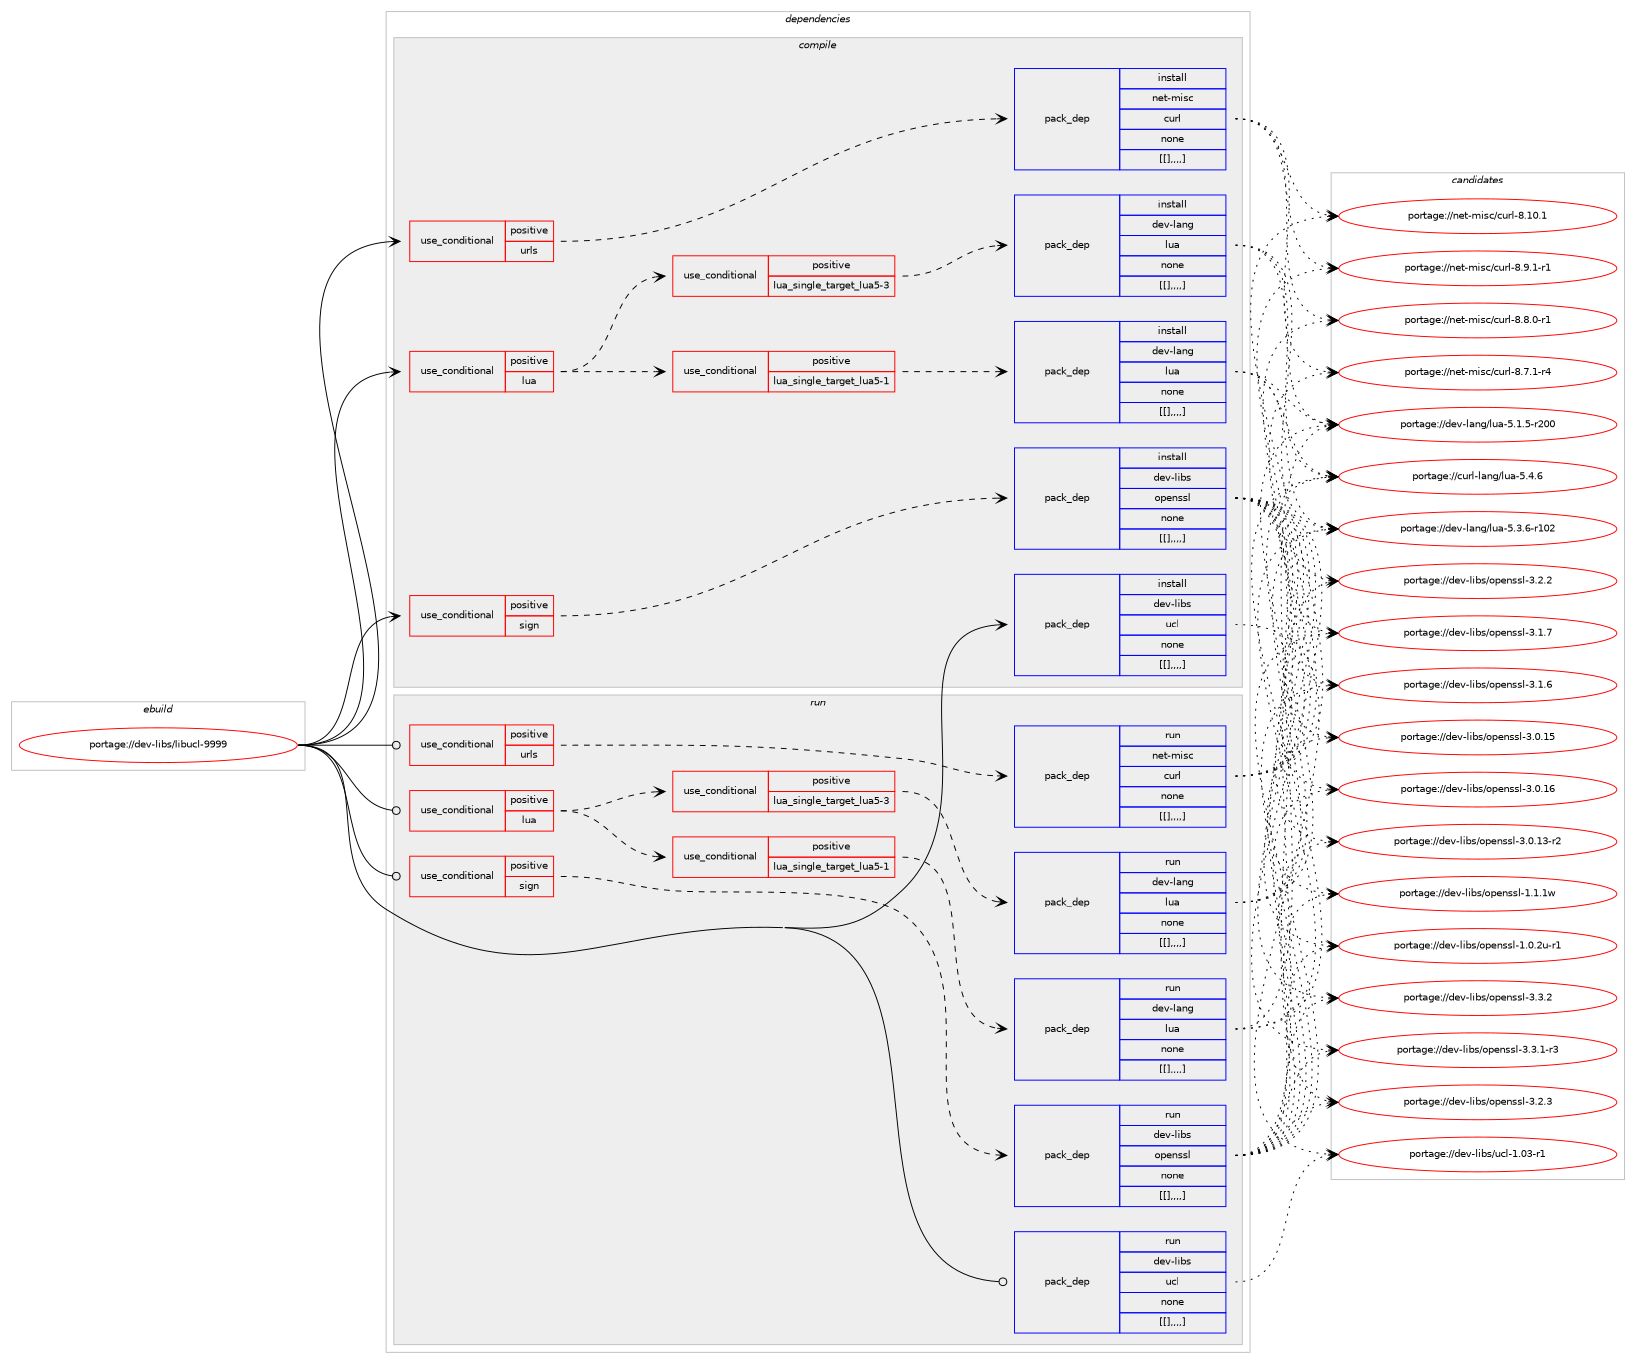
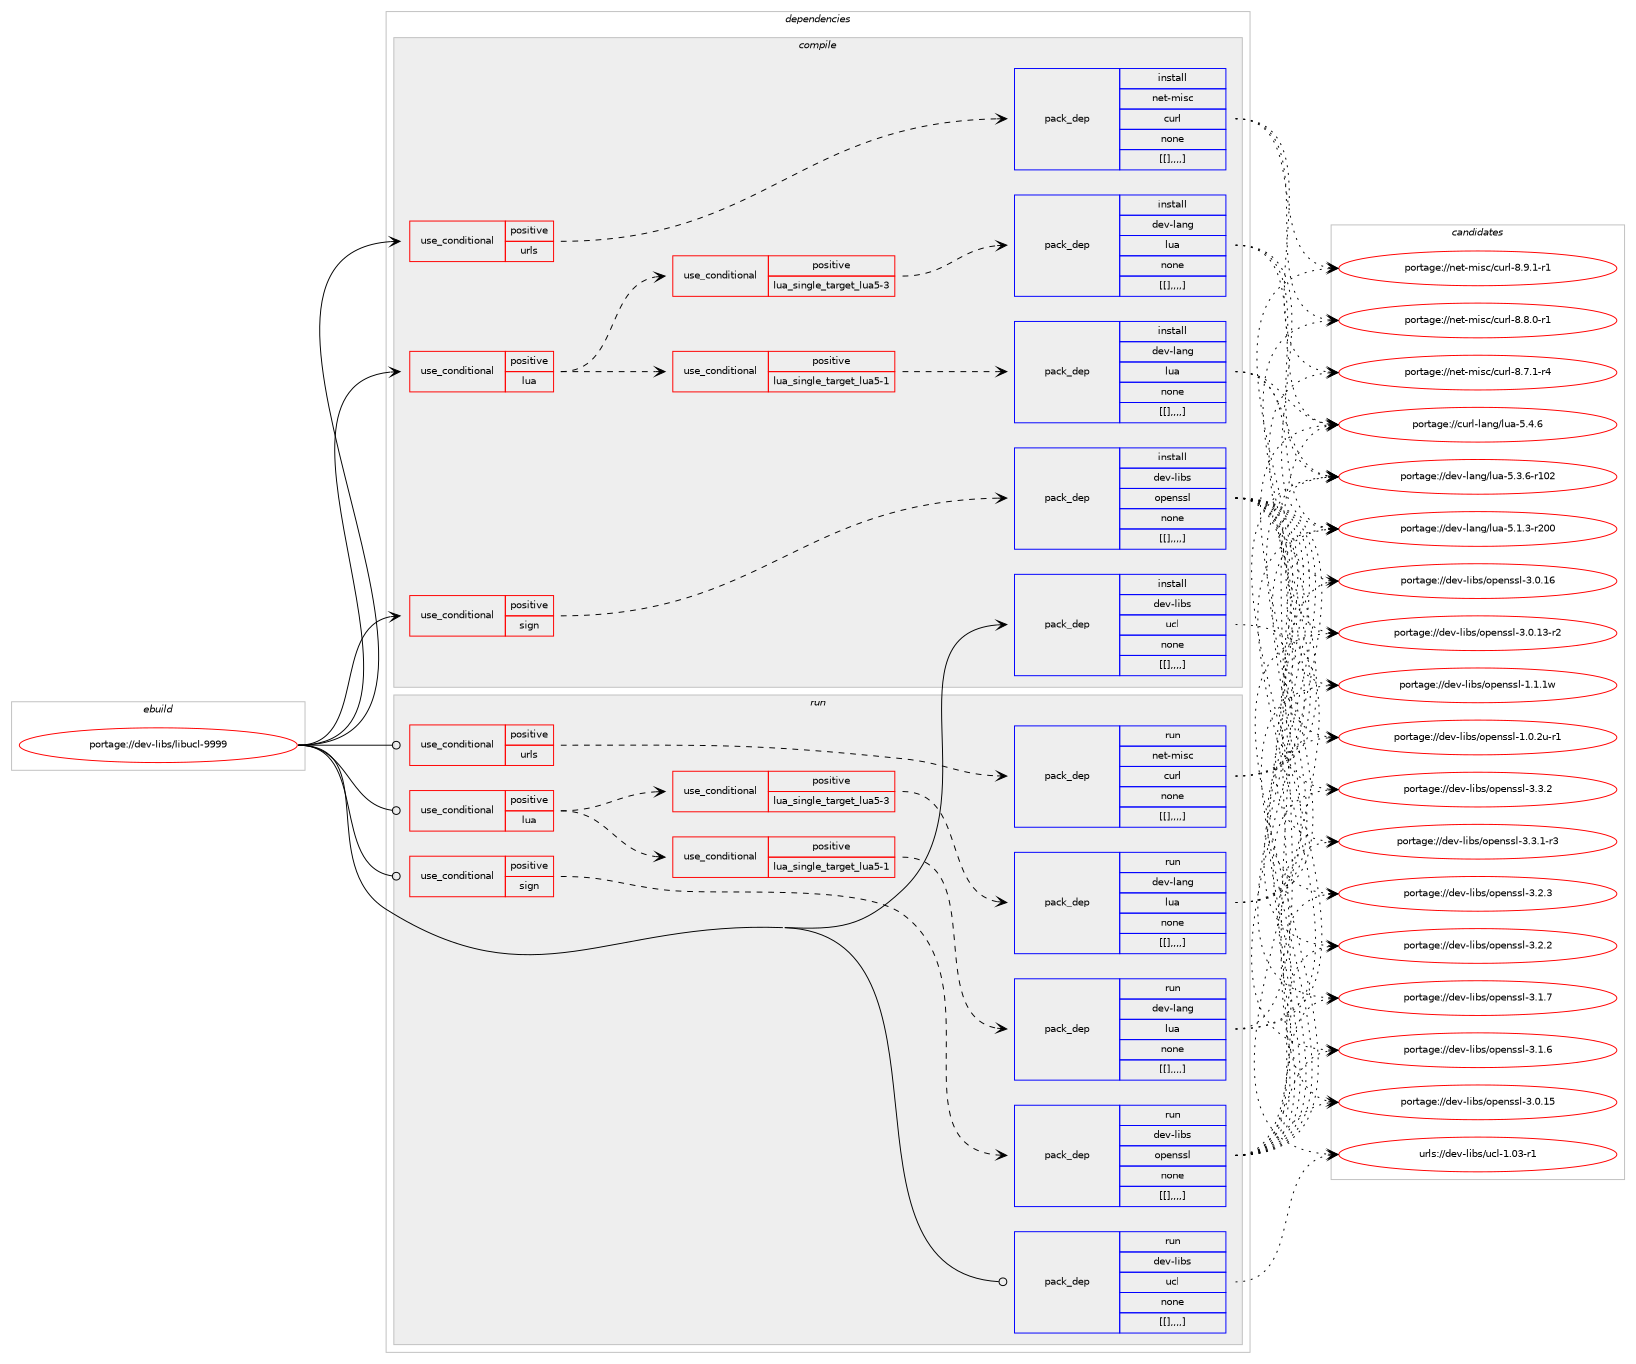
node "portage://net-misc/curl-8.10.1": removed
node "portage://dev-lang/lua-5.1.5-r200": label "portage://dev-lang/lua-5.1.5-r200" -> "portage://dev-lang/lua-5.1.3-r200"
node "portage://dev-libs/ucl-1.03-r1": label "portage://dev-libs/ucl-1.03-r1" -> "urls://dev-libs/ucl-1.03-r1"
